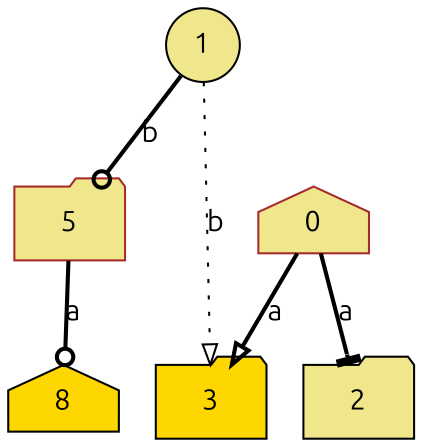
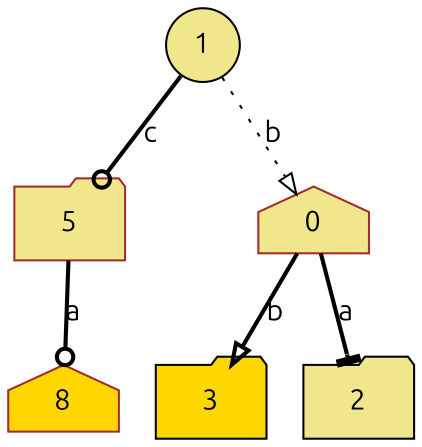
edge "1" -> "5": label "b" -> "c"
edge "1" -> "3": now "1" -> "0"
edge "0" -> "3": label "a" -> "b"
node "8": color black -> brown
